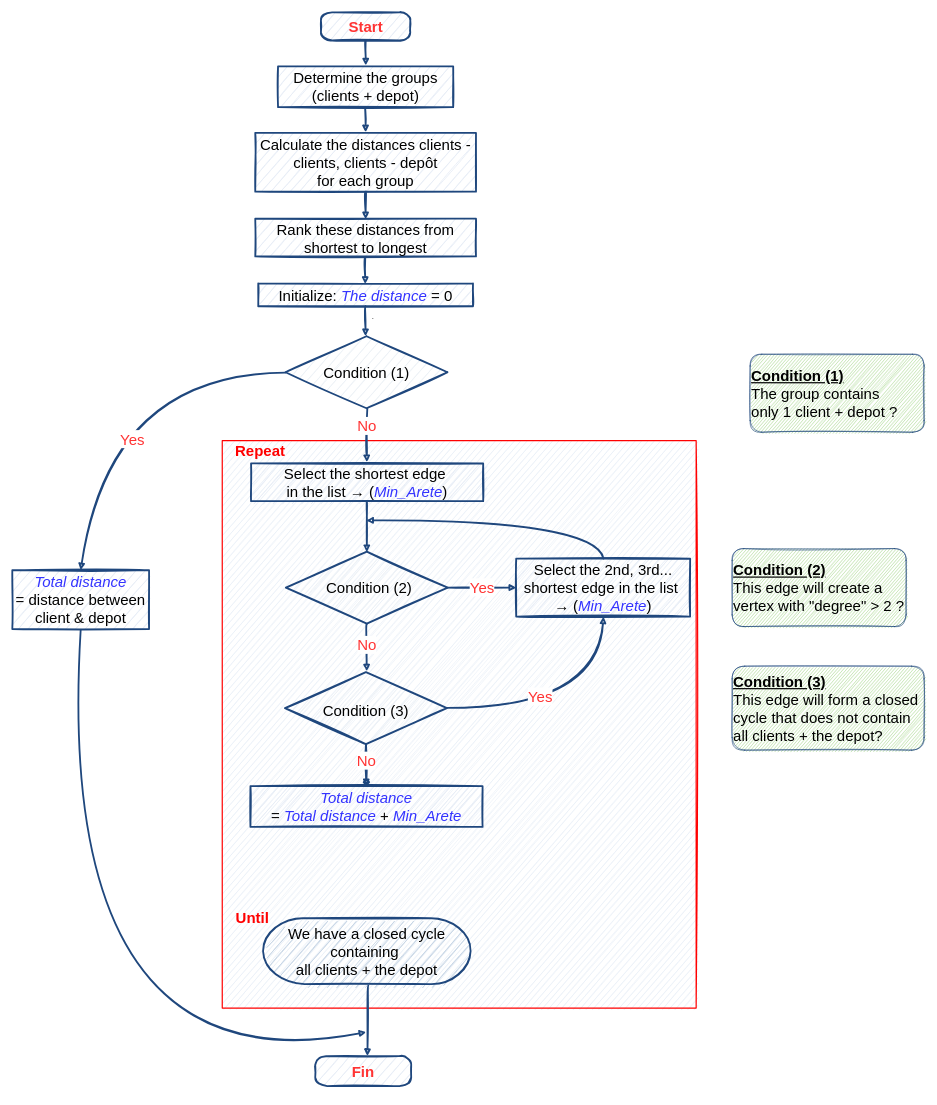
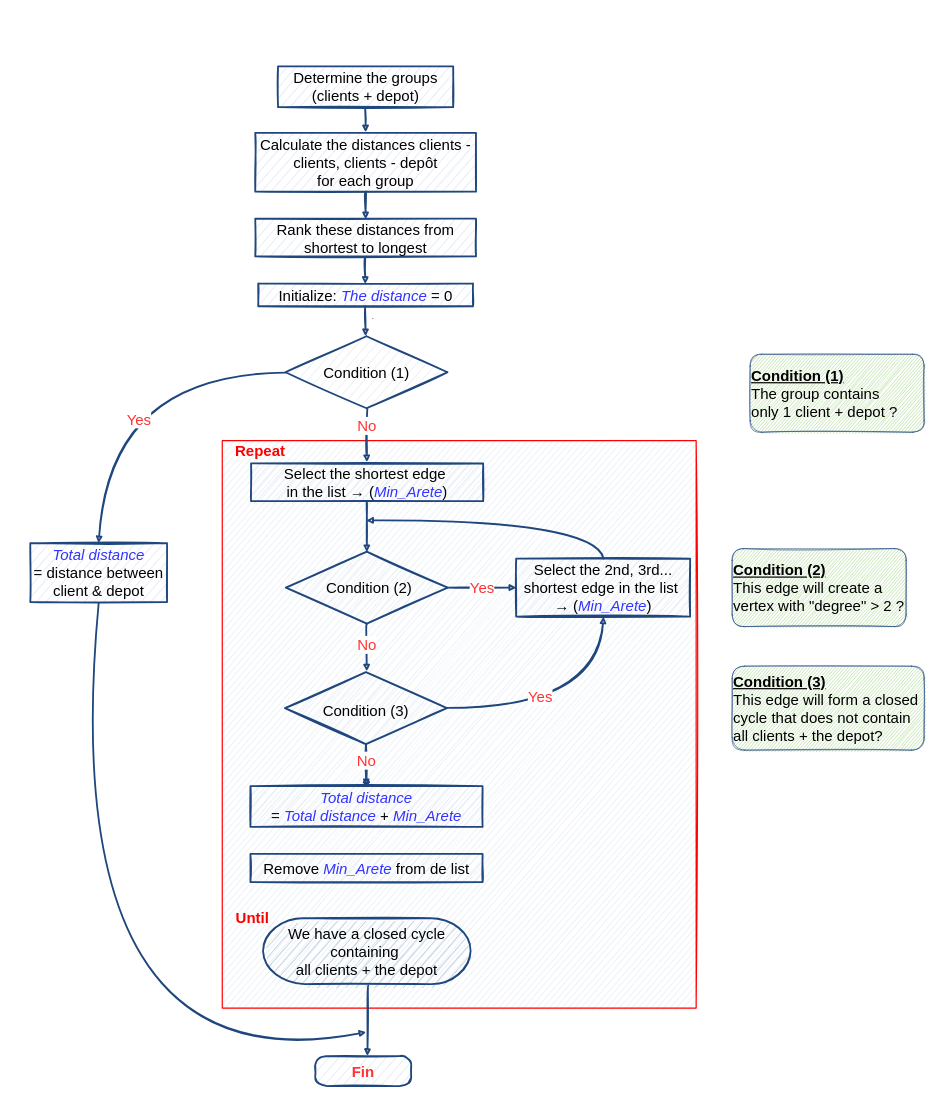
node "Start": removed
edge "Start" -> "Determine the groups (clients + depot)": removed
node "Total distance = distance between client & depot": moved (81, 600) -> (99, 573)
node "Remove Min_Arete from de list": added
